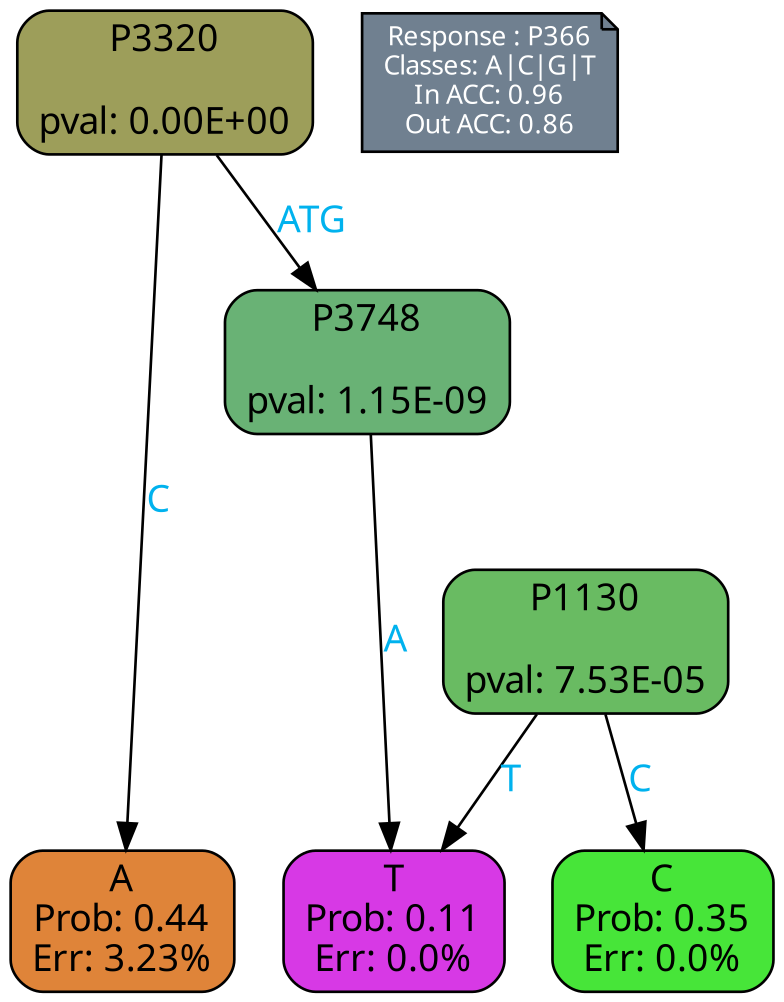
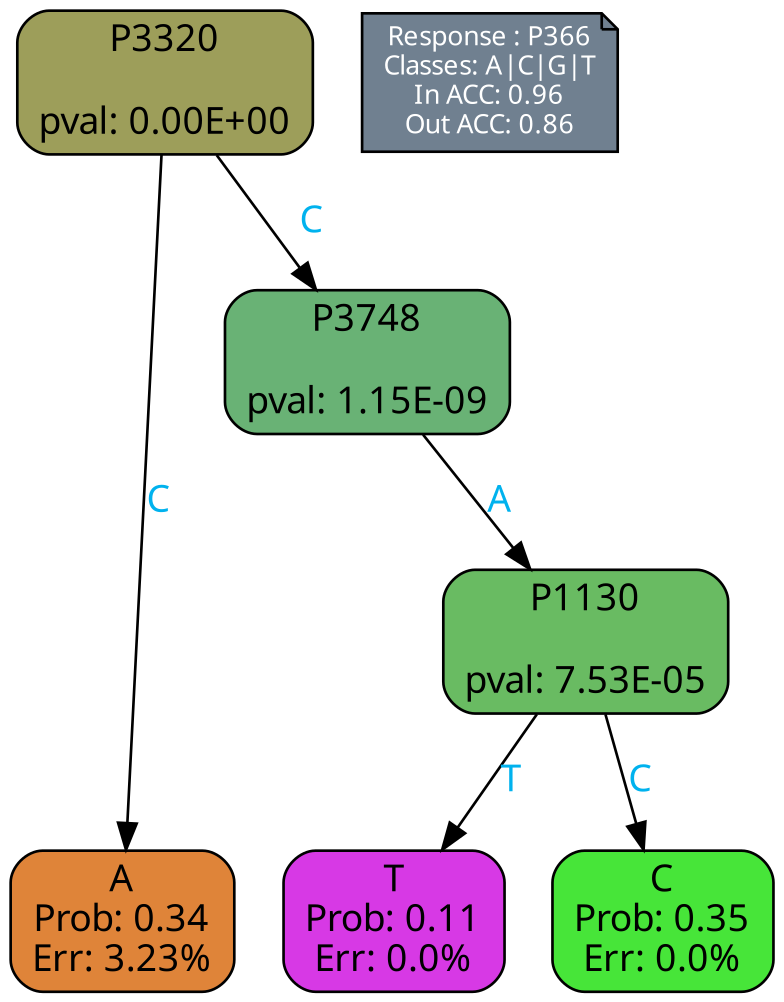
edge "P3320 pval: 0.00E+00" -> "P3748 pval: 1.15E-09": label "ATG" -> "C"
edge "P3748 pval: 1.15E-09" -> "T Prob: 0.11 Err: 0.0%": now "P3748 pval: 1.15E-09" -> "P1130 pval: 7.53E-05"
node "A Prob: 0.44 Err: 3.23%": label "A Prob: 0.44 Err: 3.23%" -> "A Prob: 0.34 Err: 3.23%"
